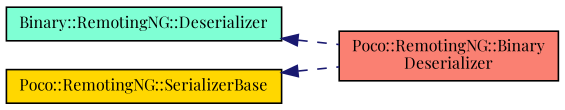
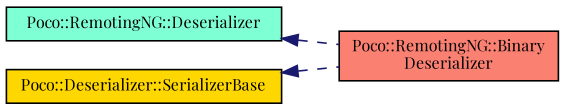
node "Binary::RemotingNG::Deserializer": label "Binary::RemotingNG::Deserializer" -> "Poco::RemotingNG::Deserializer"
node "Poco::RemotingNG::SerializerBase": label "Poco::RemotingNG::SerializerBase" -> "Poco::Deserializer::SerializerBase"
